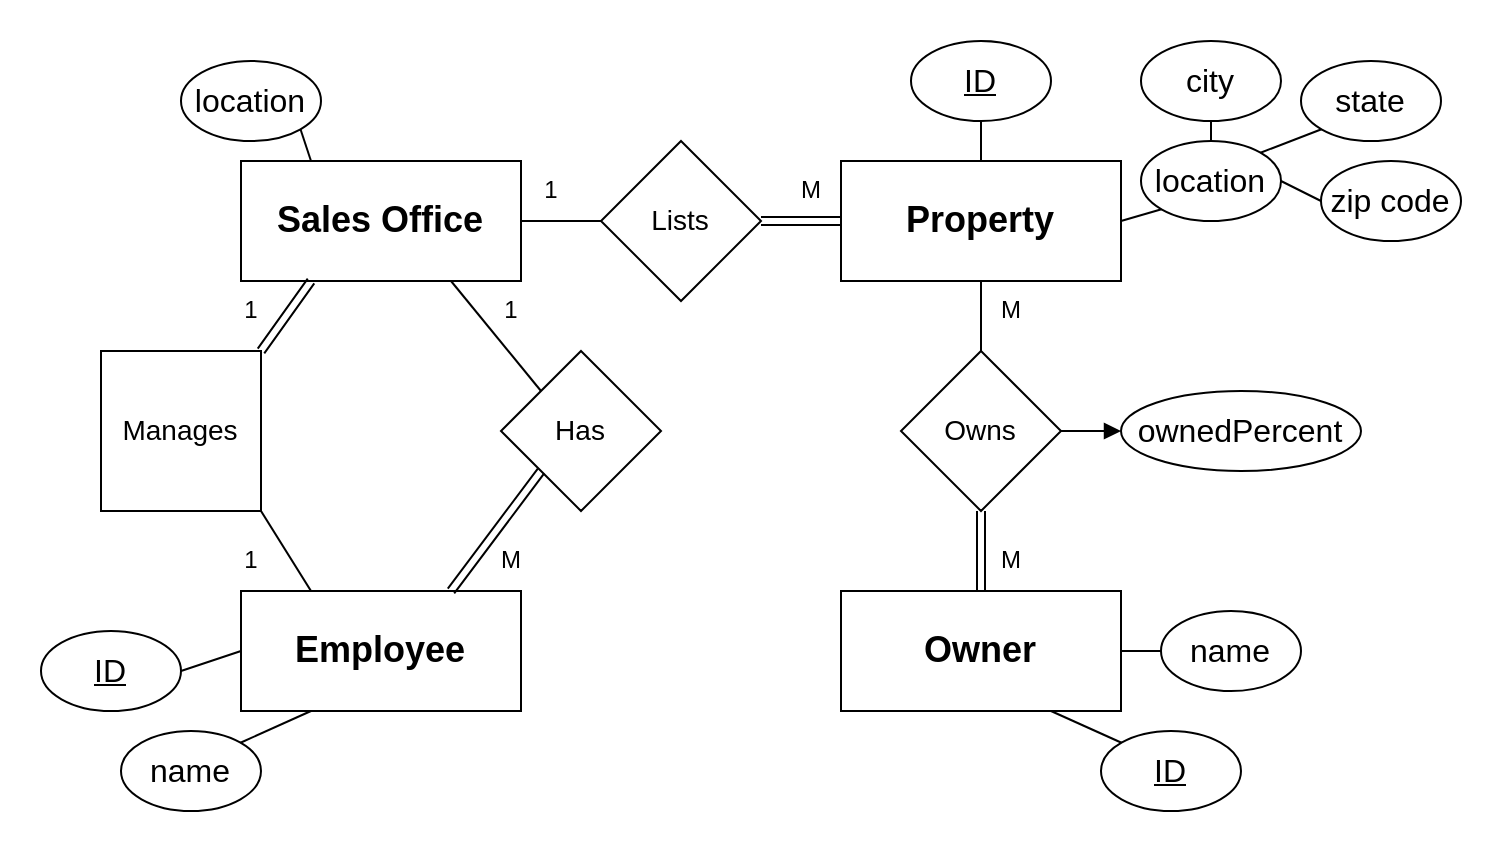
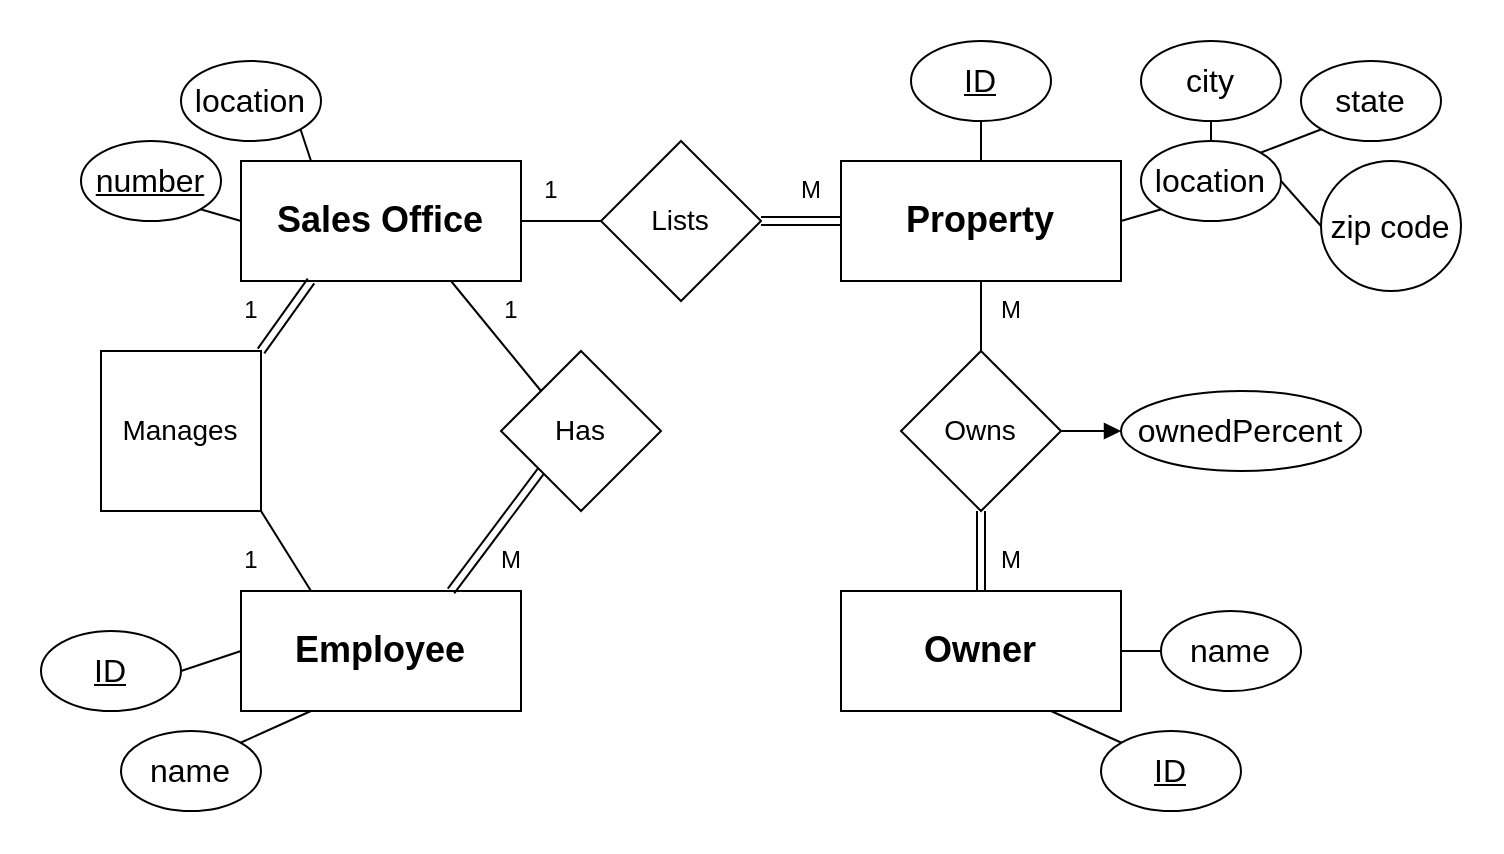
node "number": added
node "zip code": size 140x80 -> 140x130
edge "number" -- "Sales Office": added
